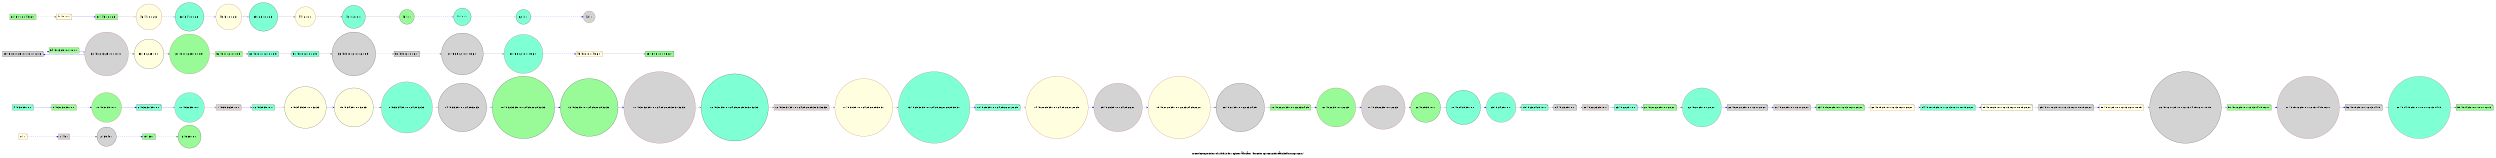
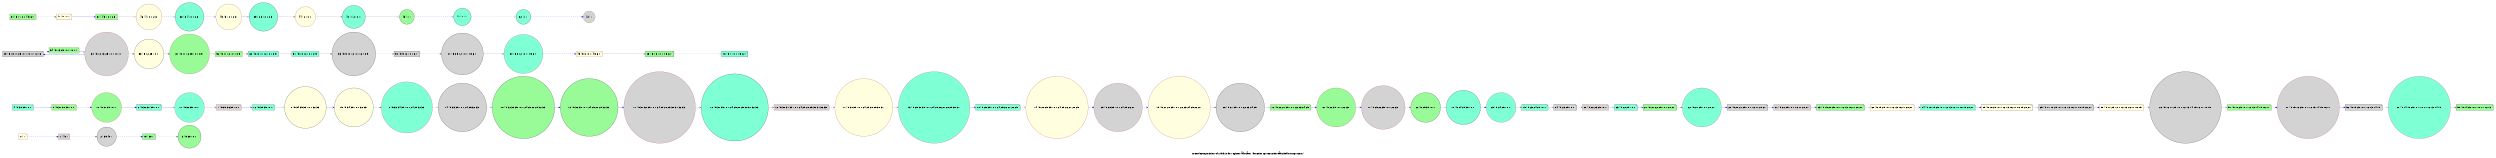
node "48 | 5 7 : 0 1 4 5 6 7": added
